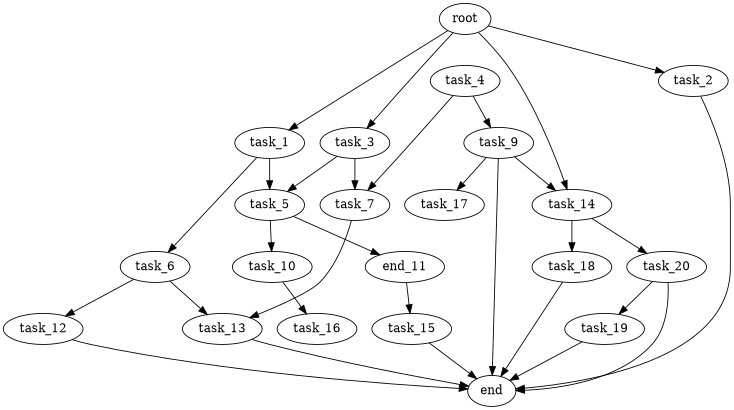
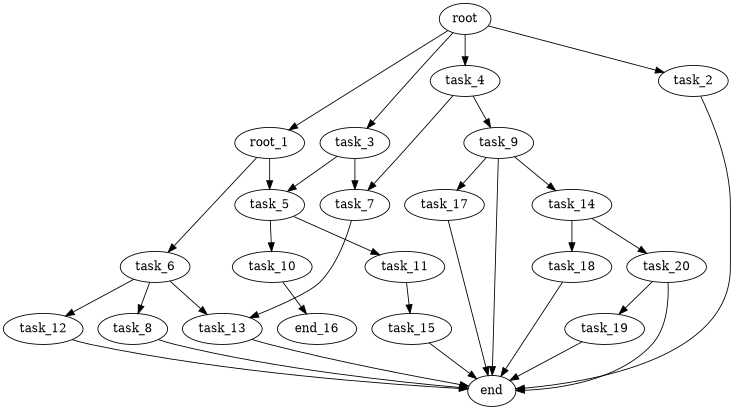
edge "root" -> "task_14": now "root" -> "task_4"
node "task_1": label "task_1" -> "root_1"
node "end_11": label "end_11" -> "task_11"
edge "task_17" -> "end": added
node "task_8": added
node "task_16": label "task_16" -> "end_16"
